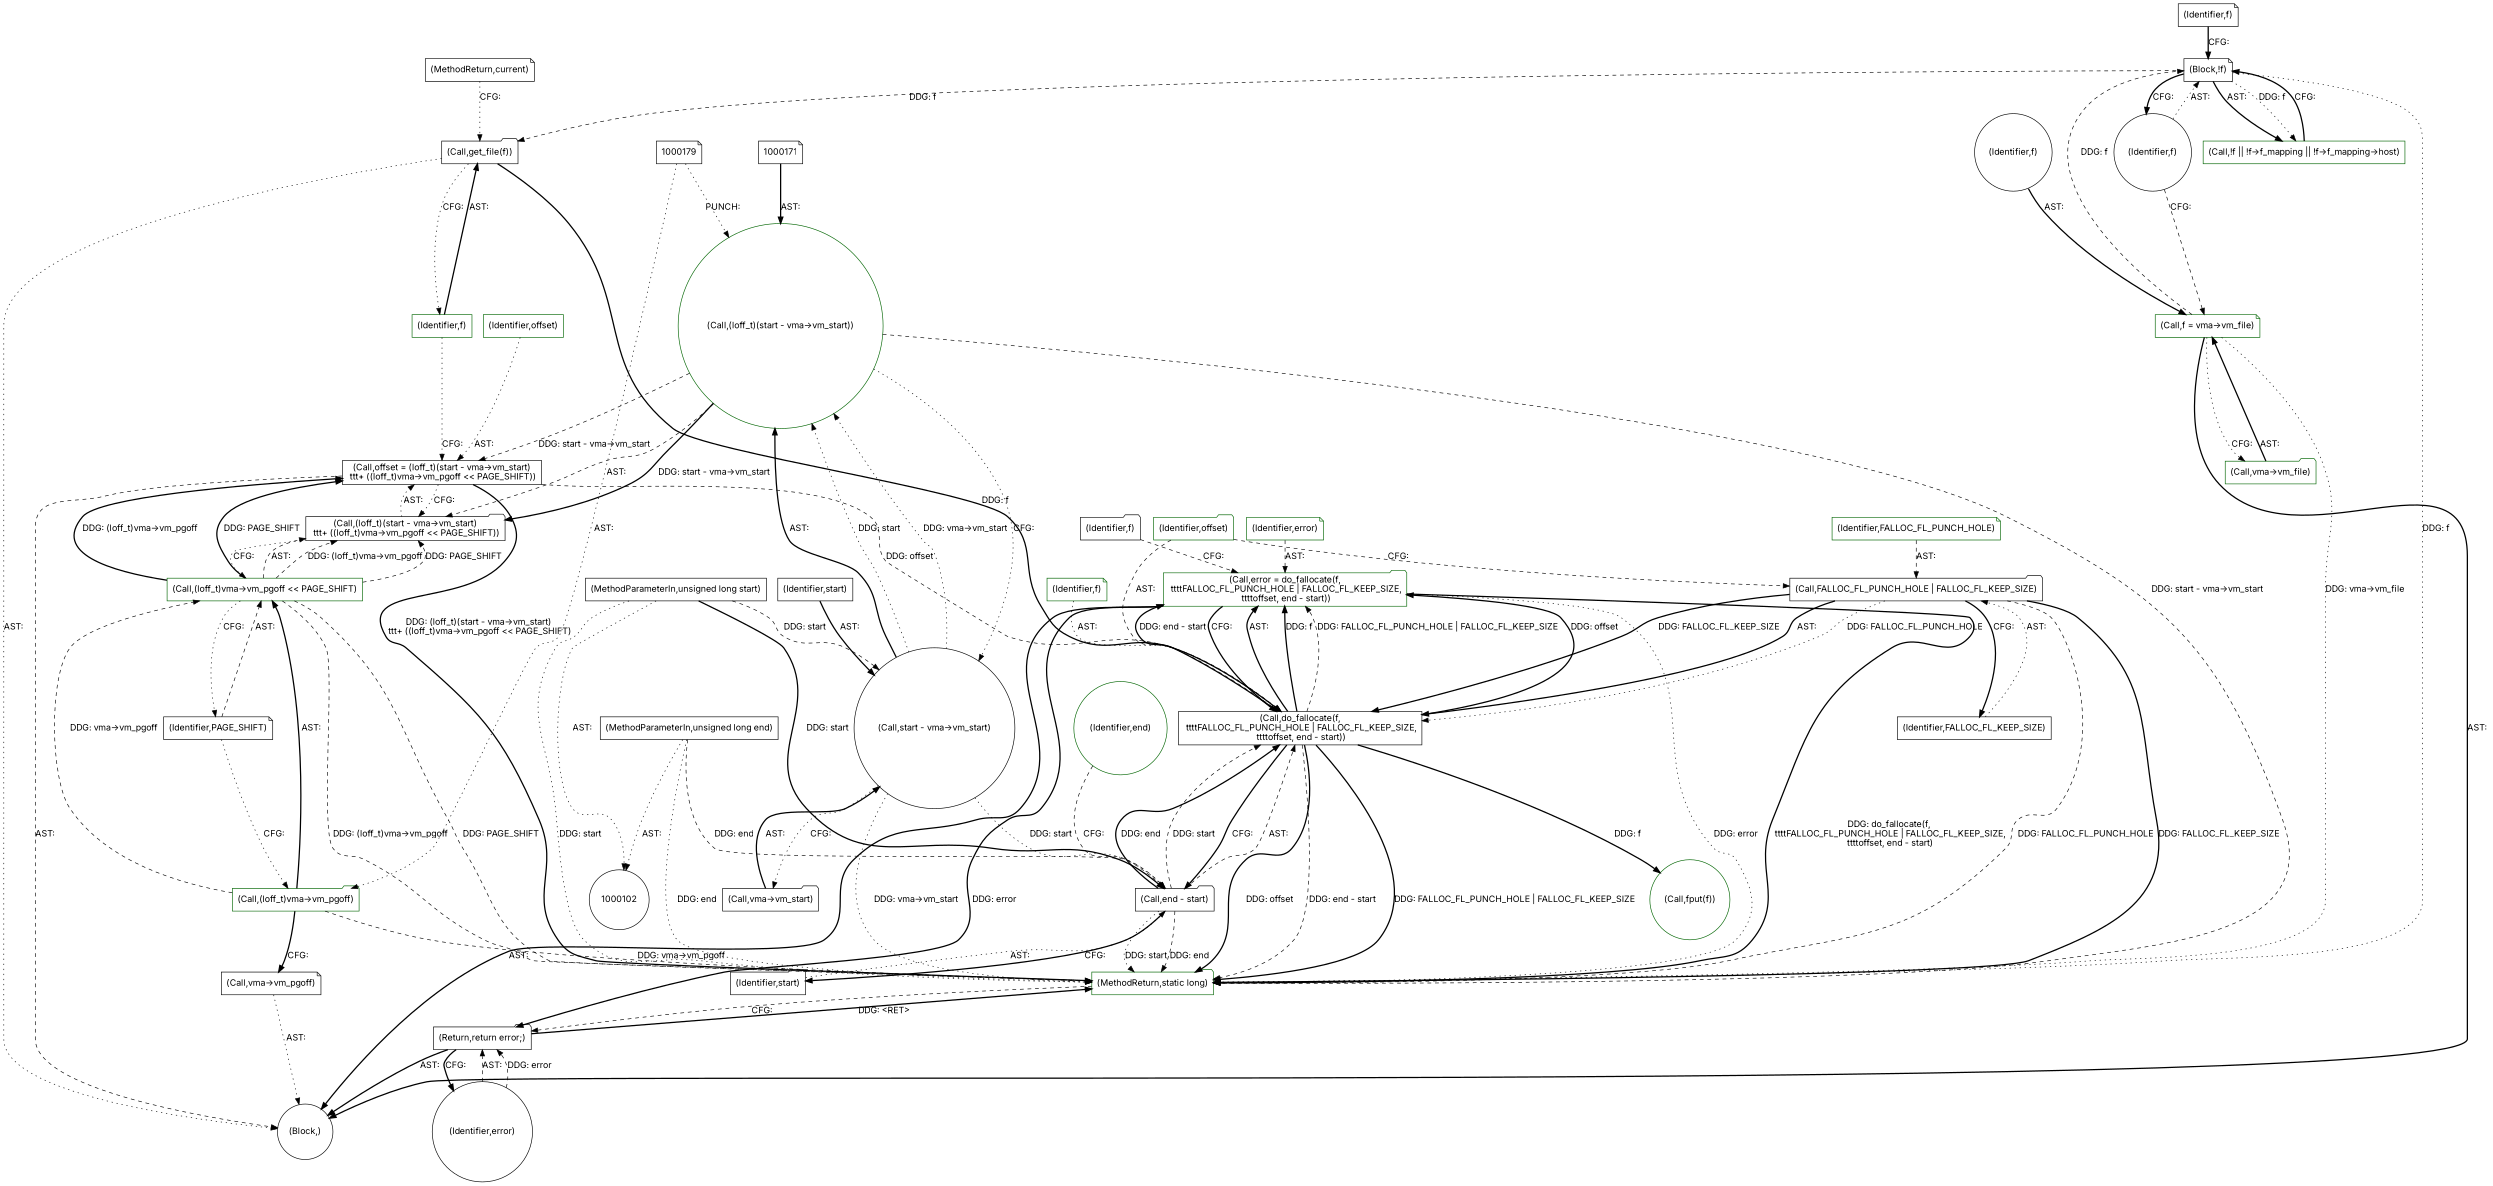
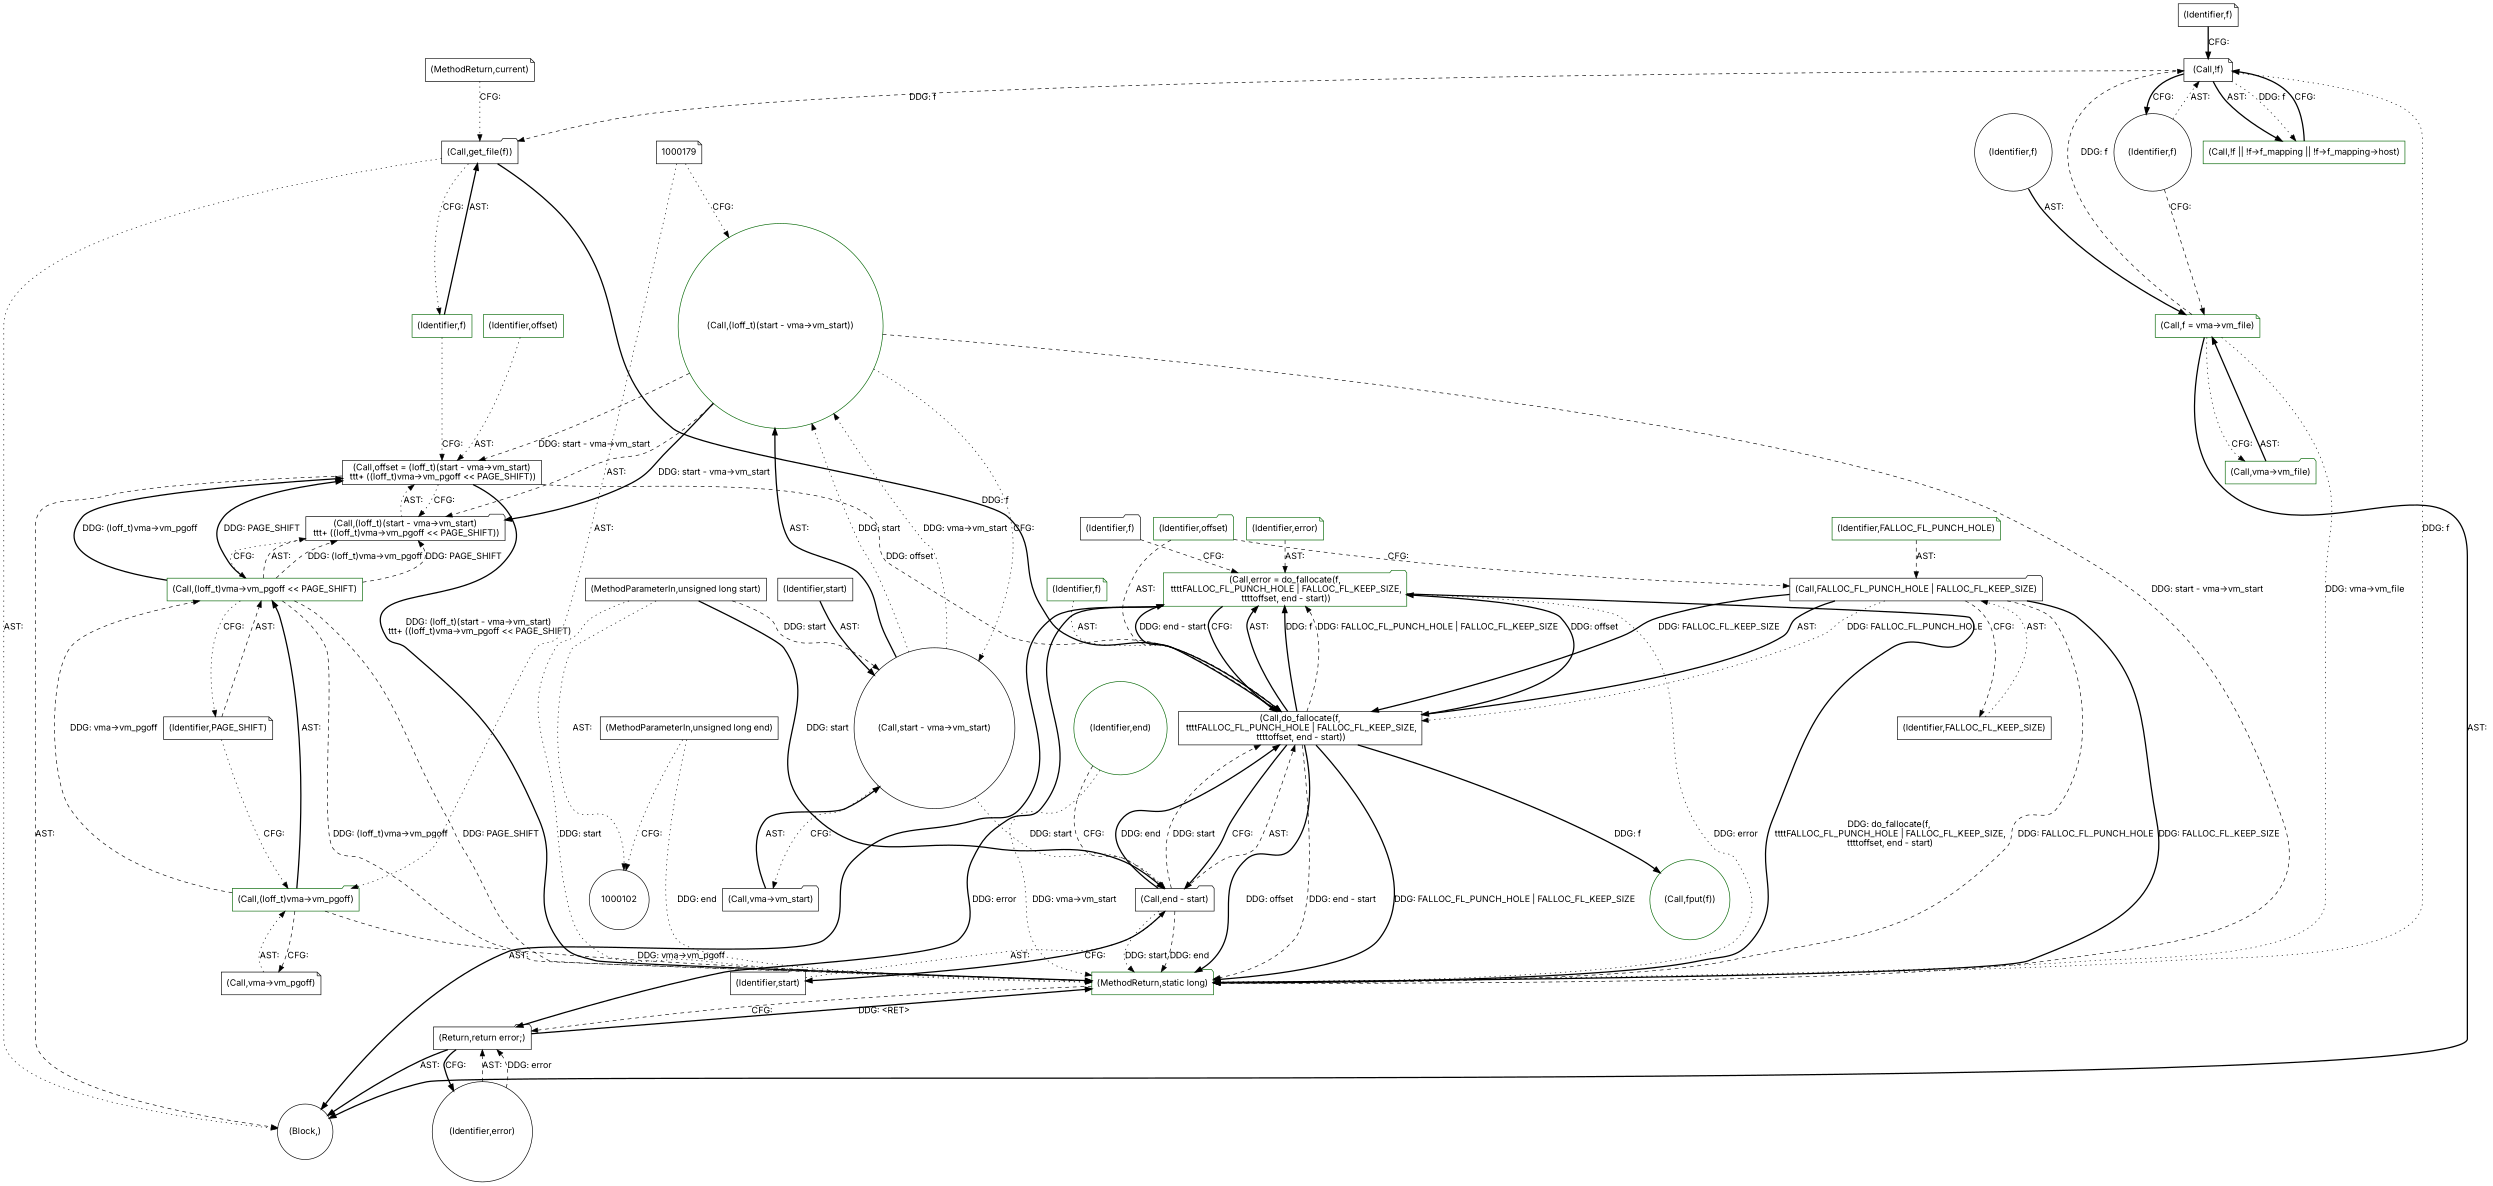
node "(Block,!f)": label "(Block,!f)" -> "(Call,!f)"
node "1000171": removed
edge "1000179" -> "(Call,(loff_t)(start - vma->vm_start))": label "PUNCH: " -> "CFG: "
edge "(Call,FALLOC_FL_PUNCH_HOLE | FALLOC_FL_KEEP_SIZE)" -> "(Identifier,FALLOC_FL_KEEP_SIZE)": style bold -> dashed
edge "(MethodParameterIn,unsigned long end)" -> "1000102": label "AST: " -> "CFG: "
edge "(MethodParameterIn,unsigned long end)" -> "(Call,end - start)": removed, label "DDG: end"
edge "(Call,(loff_t)vma->vm_pgoff)" -> "(Call,vma->vm_pgoff)": style bold -> dashed
edge "(Call,start - vma->vm_start)" -> "(MethodReturn,static long)": now "(Identifier,end)" -> "(MethodReturn,static long)"
edge "(Call,vma->vm_pgoff)" -> "(Block,)": now "(Call,vma->vm_pgoff)" -> "(Call,(loff_t)vma->vm_pgoff)"
